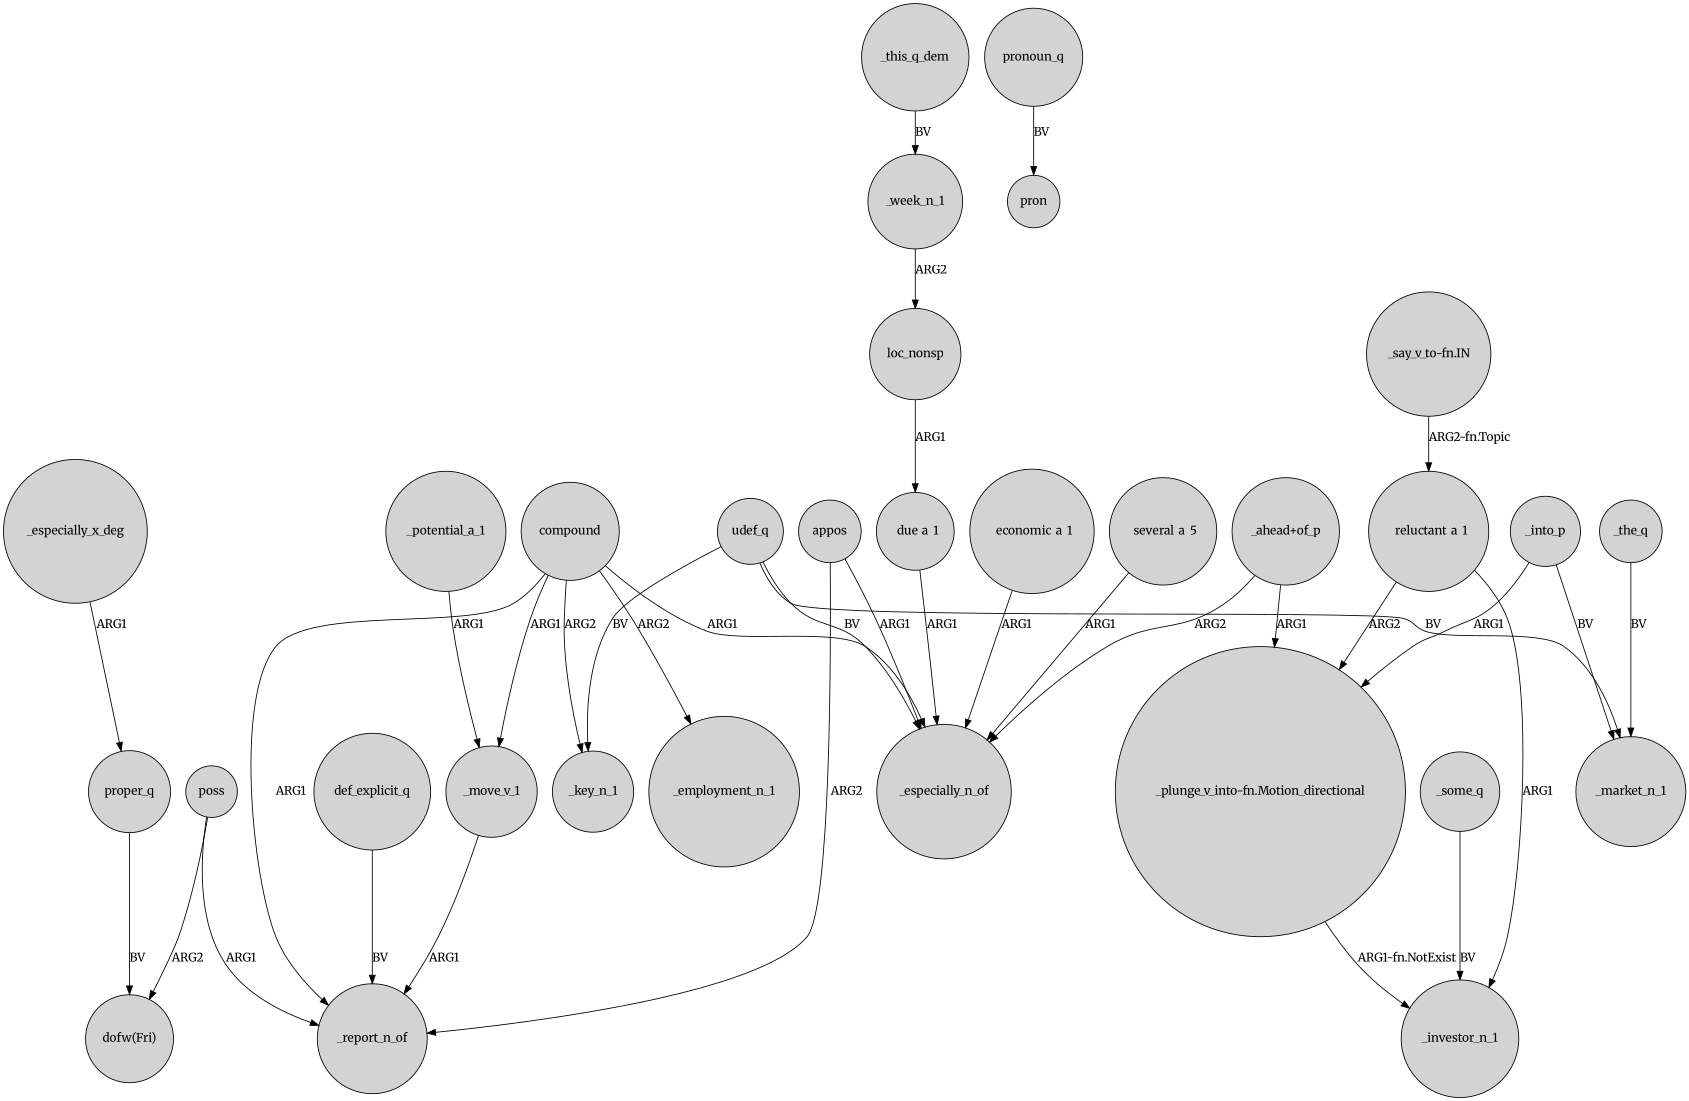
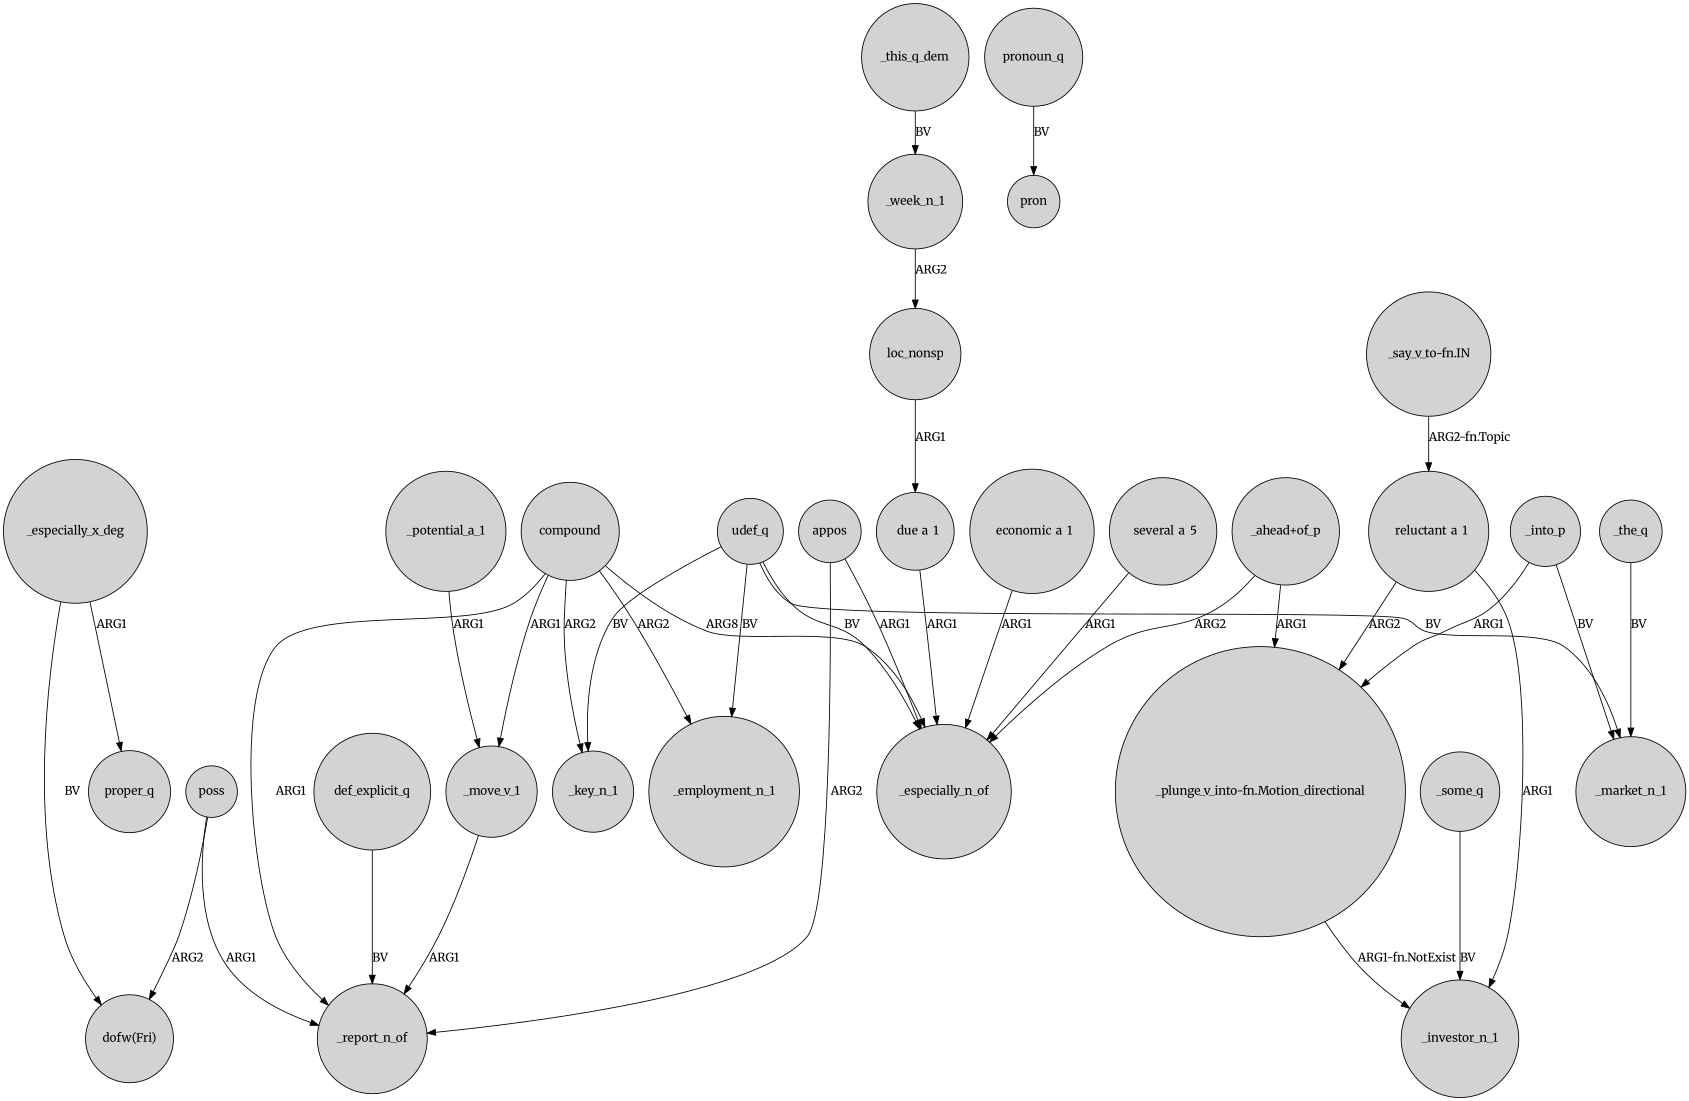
edge "compound" -> "_especially_n_of": label "ARG1" -> "ARG8"
edge "udef_q" -> "_employment_n_1": added, label "BV"
edge "proper_q" -> "dofw(Fri)": now "_especially_x_deg" -> "dofw(Fri)"
